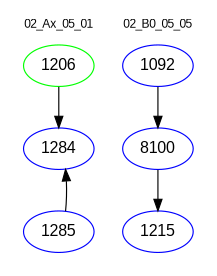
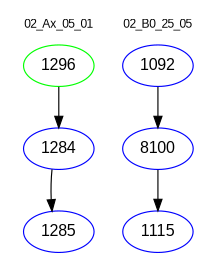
cluster "02_B0_05_05": label "02_B0_05_05" -> "02_B0_25_05"
node "1206": label "1206" -> "1296"
edge "1285" -> "1284": reversed
node "1215": label "1215" -> "1115"
